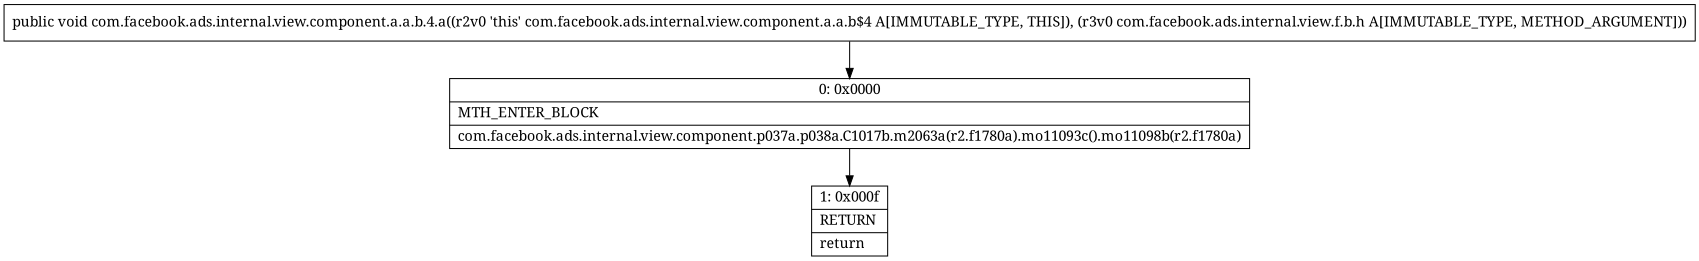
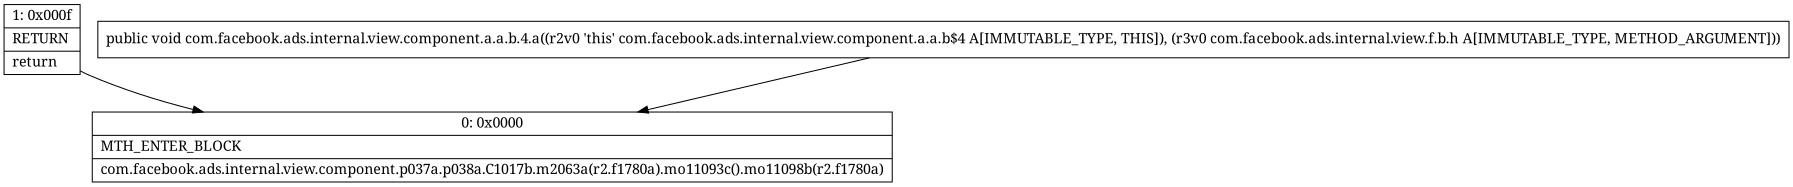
edge "0: 0x0000" -> "1: 0x000f": reversed
